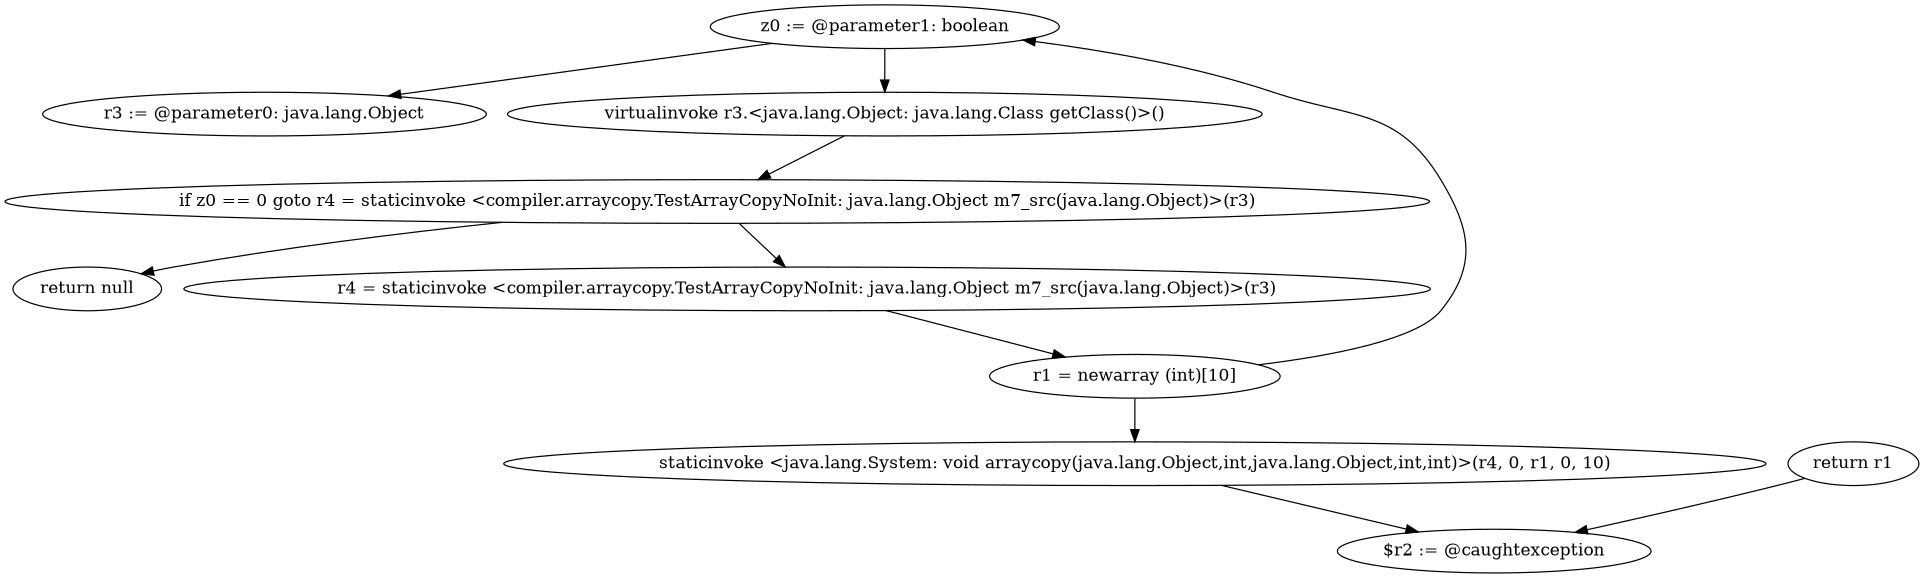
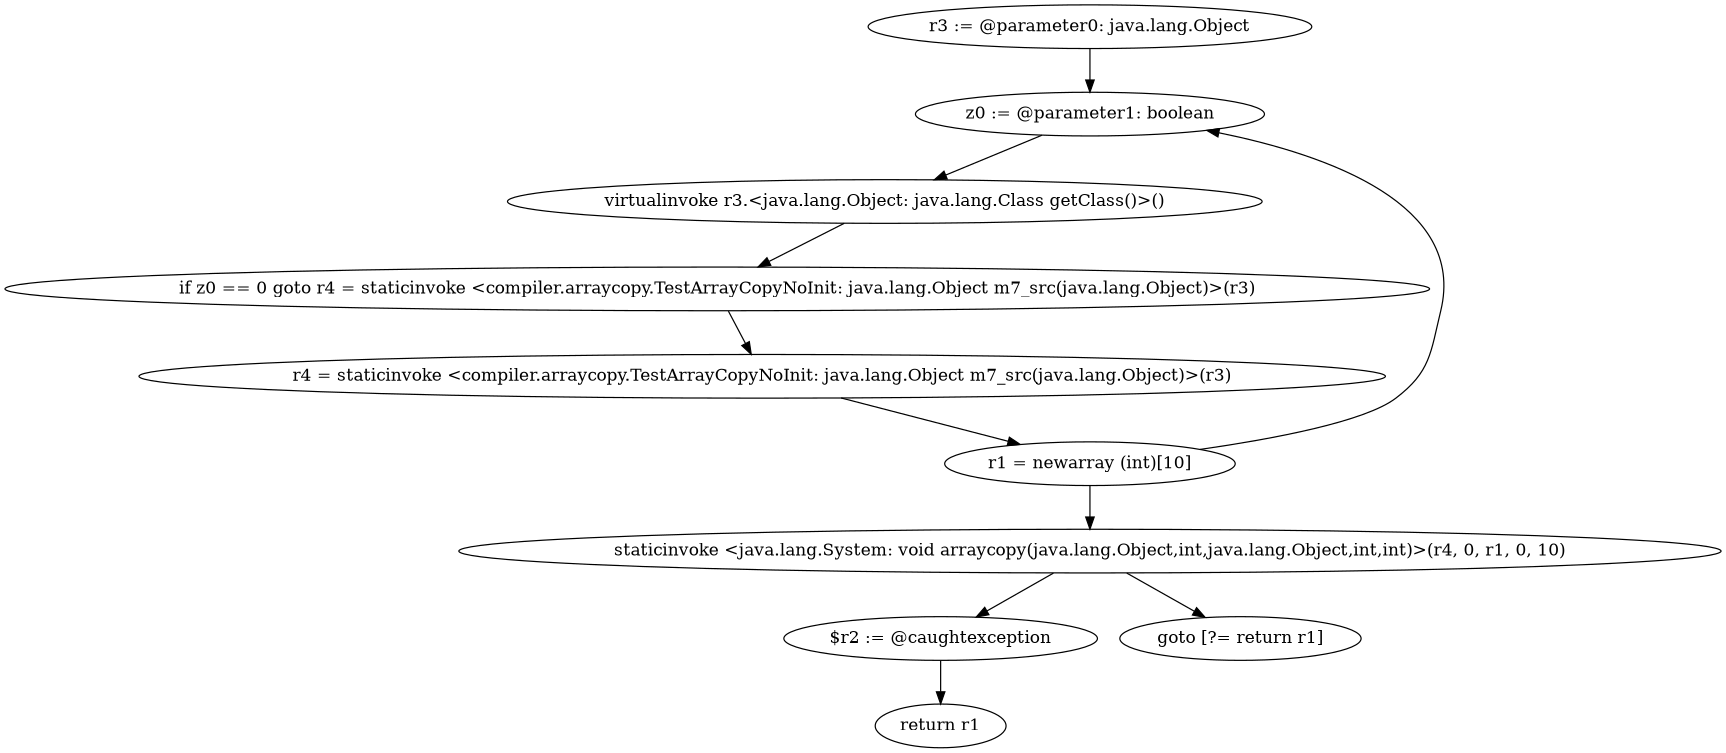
edge "z0 := @parameter1: boolean" -> "r3 := @parameter0: java.lang.Object": reversed
node "return null": removed
edge "return r1" -> "$r2 := @caughtexception": reversed
node "goto [?= return r1]": added
